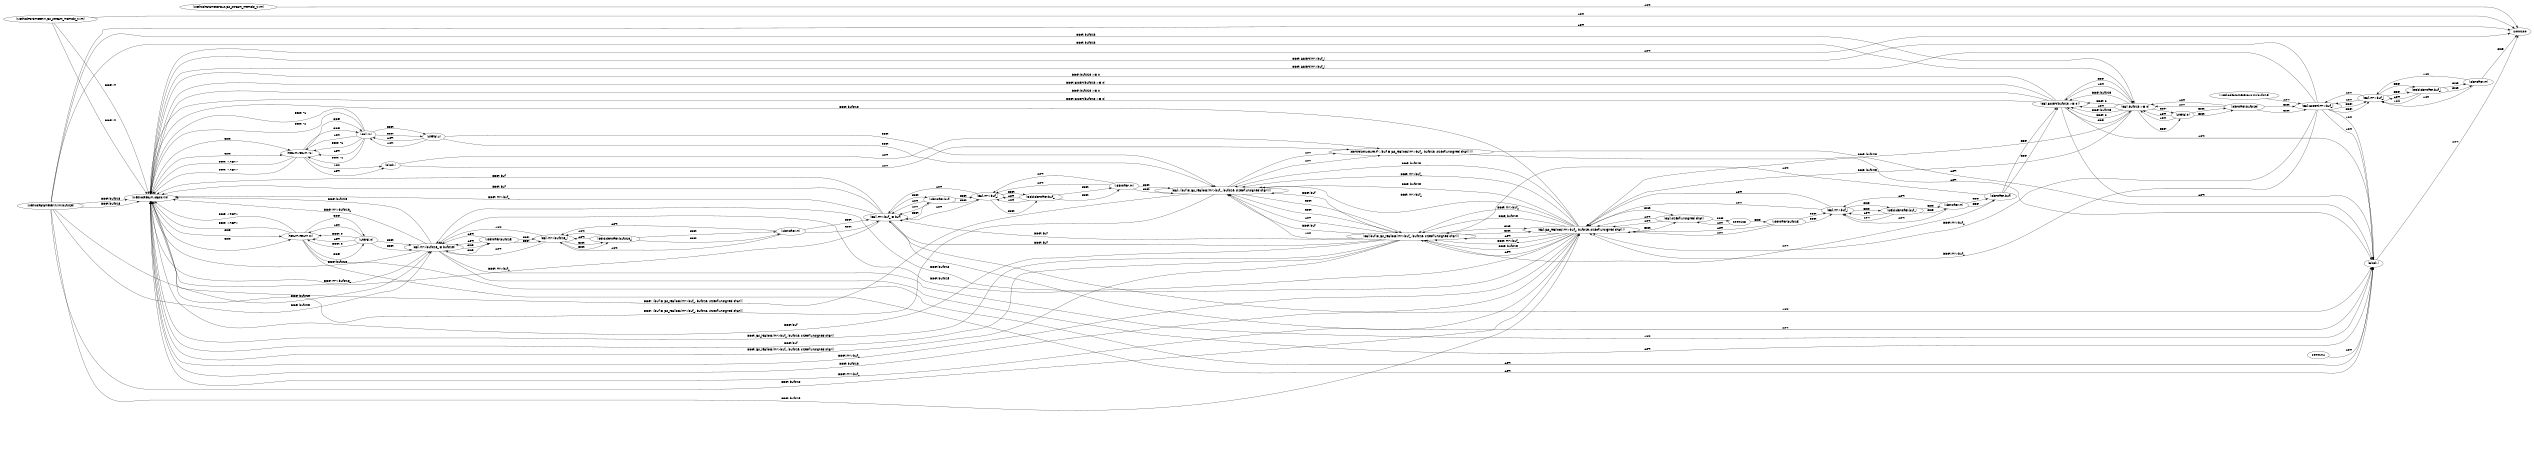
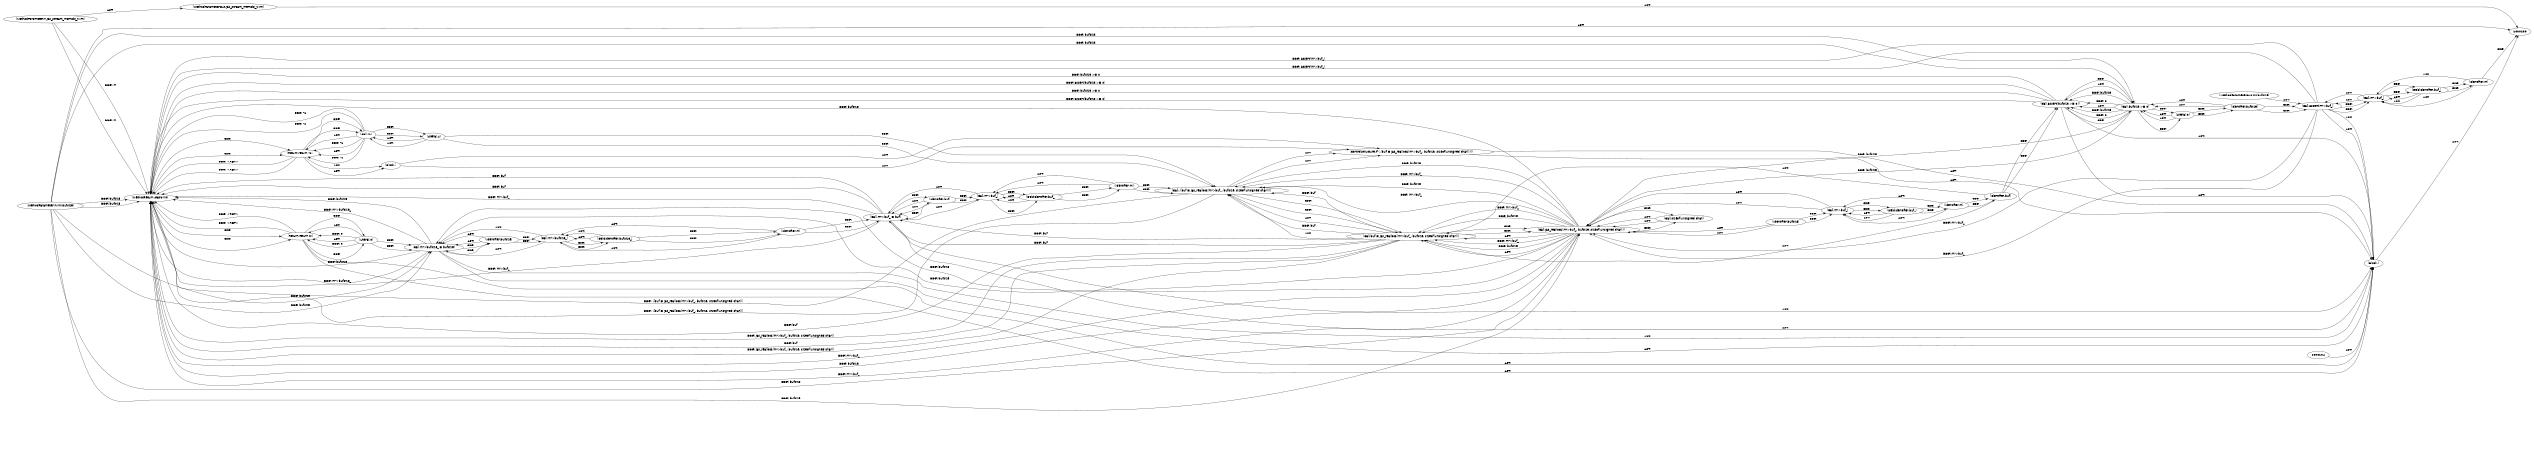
edge "(MethodParameterIn,jas_stream_memobj_t *m)" -> "1000100": now "(MethodParameterIn,jas_stream_memobj_t *m)" -> "(MethodParameterOut,jas_stream_memobj_t *m)"
edge "(MethodReturn,static int)" -> "1000100": removed, label "AST:"
node "1000123": removed
